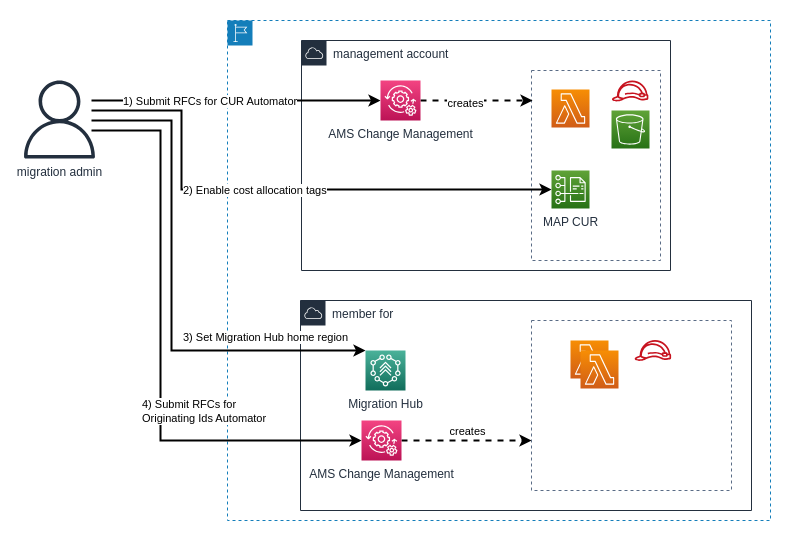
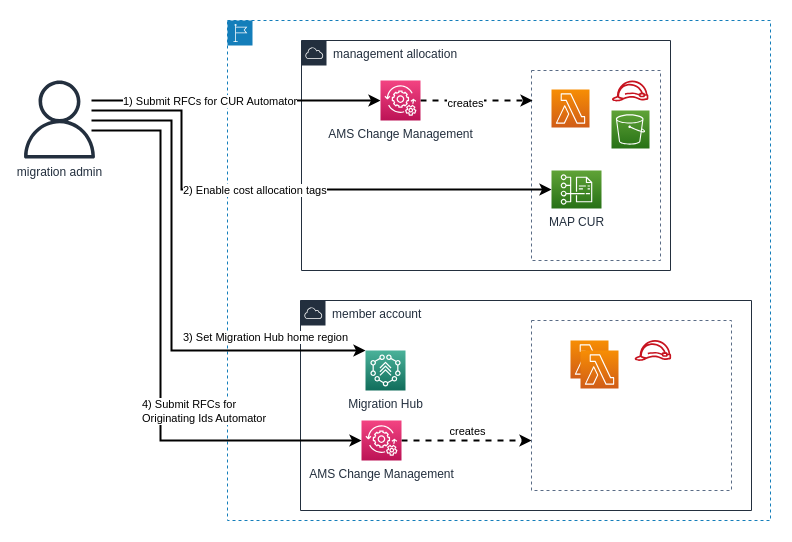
node "management account": label "management account" -> "management allocation"
node "MAP CUR": size 38x38 -> 50x38
node "member for": label "member for" -> "member account"
